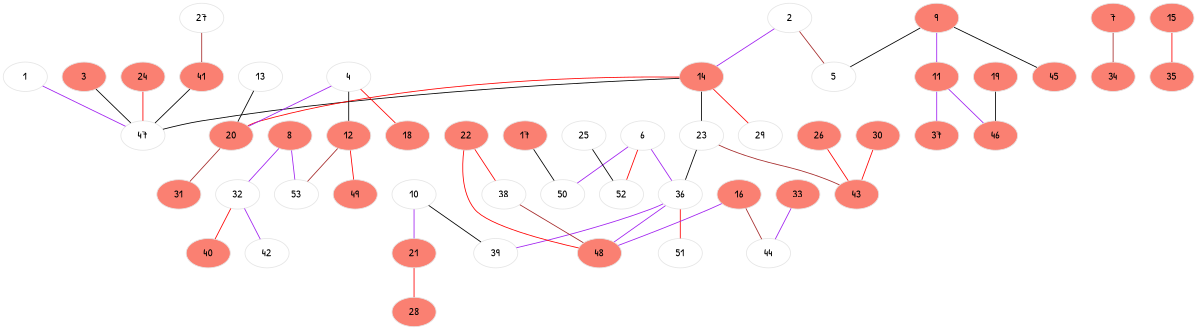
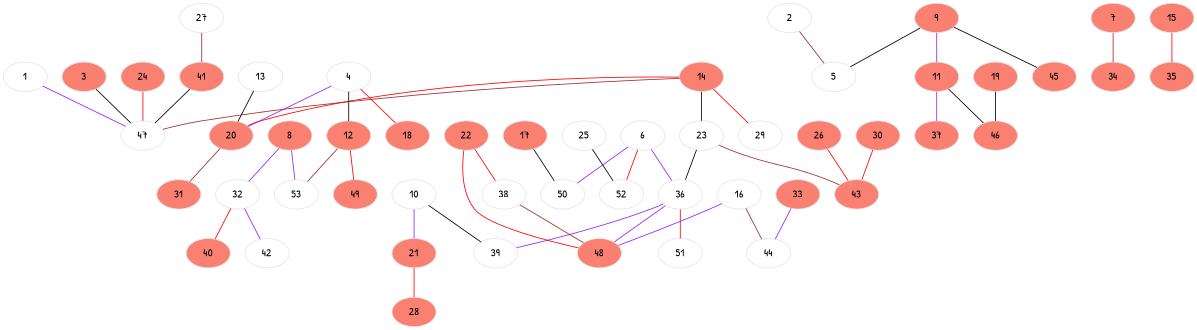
edge "2" -- "14": removed
edge "14" -- "47": color black -> brown
edge "11" -- "46": color purple -> black
node "16": fillcolor salmon -> white
